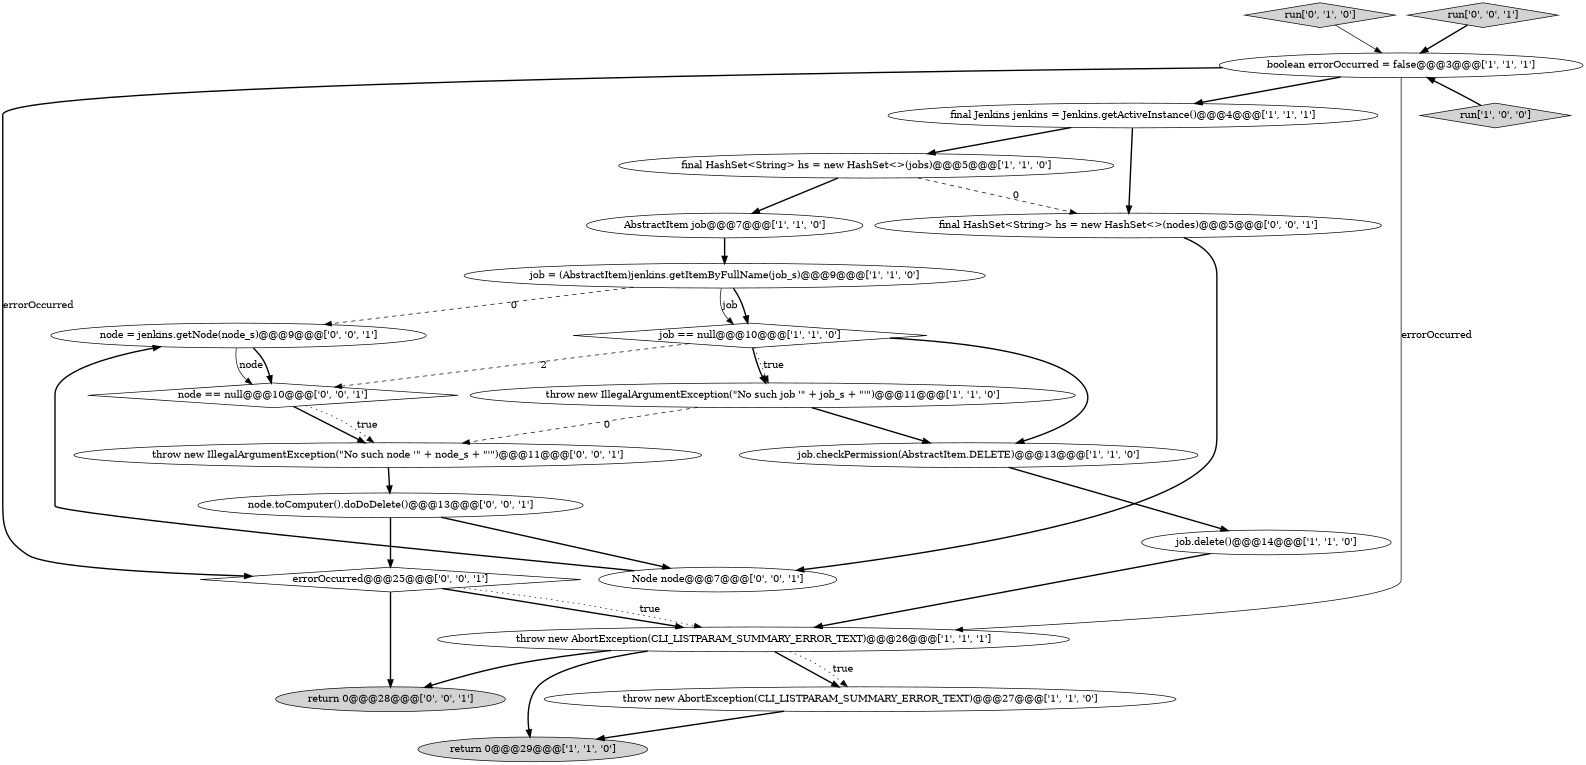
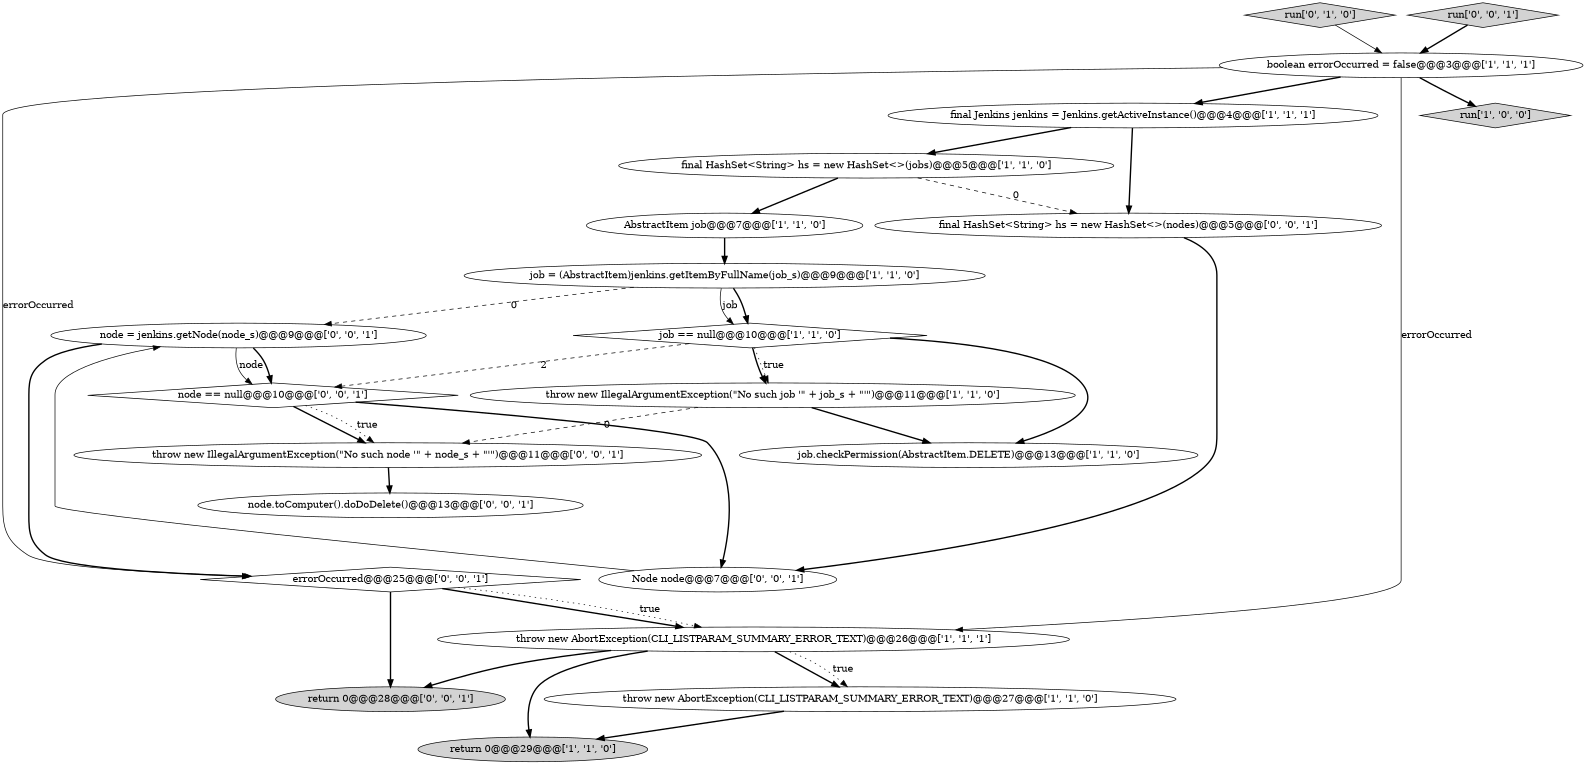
edge "boolean errorOccurred = false@@@3@@@['1', '1', '1']" -> "errorOccurred@@@25@@@['0', '0', '1']": style bold -> solid
edge "run['1', '0', '0']" -> "boolean errorOccurred = false@@@3@@@['1', '1', '1']": reversed
edge "Node node@@@7@@@['0', '0', '1']" -> "node = jenkins.getNode(node_s)@@@9@@@['0', '0', '1']": style bold -> solid
edge "node.toComputer().doDoDelete()@@@13@@@['0', '0', '1']" -> "errorOccurred@@@25@@@['0', '0', '1']": now "node = jenkins.getNode(node_s)@@@9@@@['0', '0', '1']" -> "errorOccurred@@@25@@@['0', '0', '1']"
edge "node.toComputer().doDoDelete()@@@13@@@['0', '0', '1']" -> "Node node@@@7@@@['0', '0', '1']": now "node == null@@@10@@@['0', '0', '1']" -> "Node node@@@7@@@['0', '0', '1']"
node "job.delete()@@@14@@@['1', '1', '0']": removed
